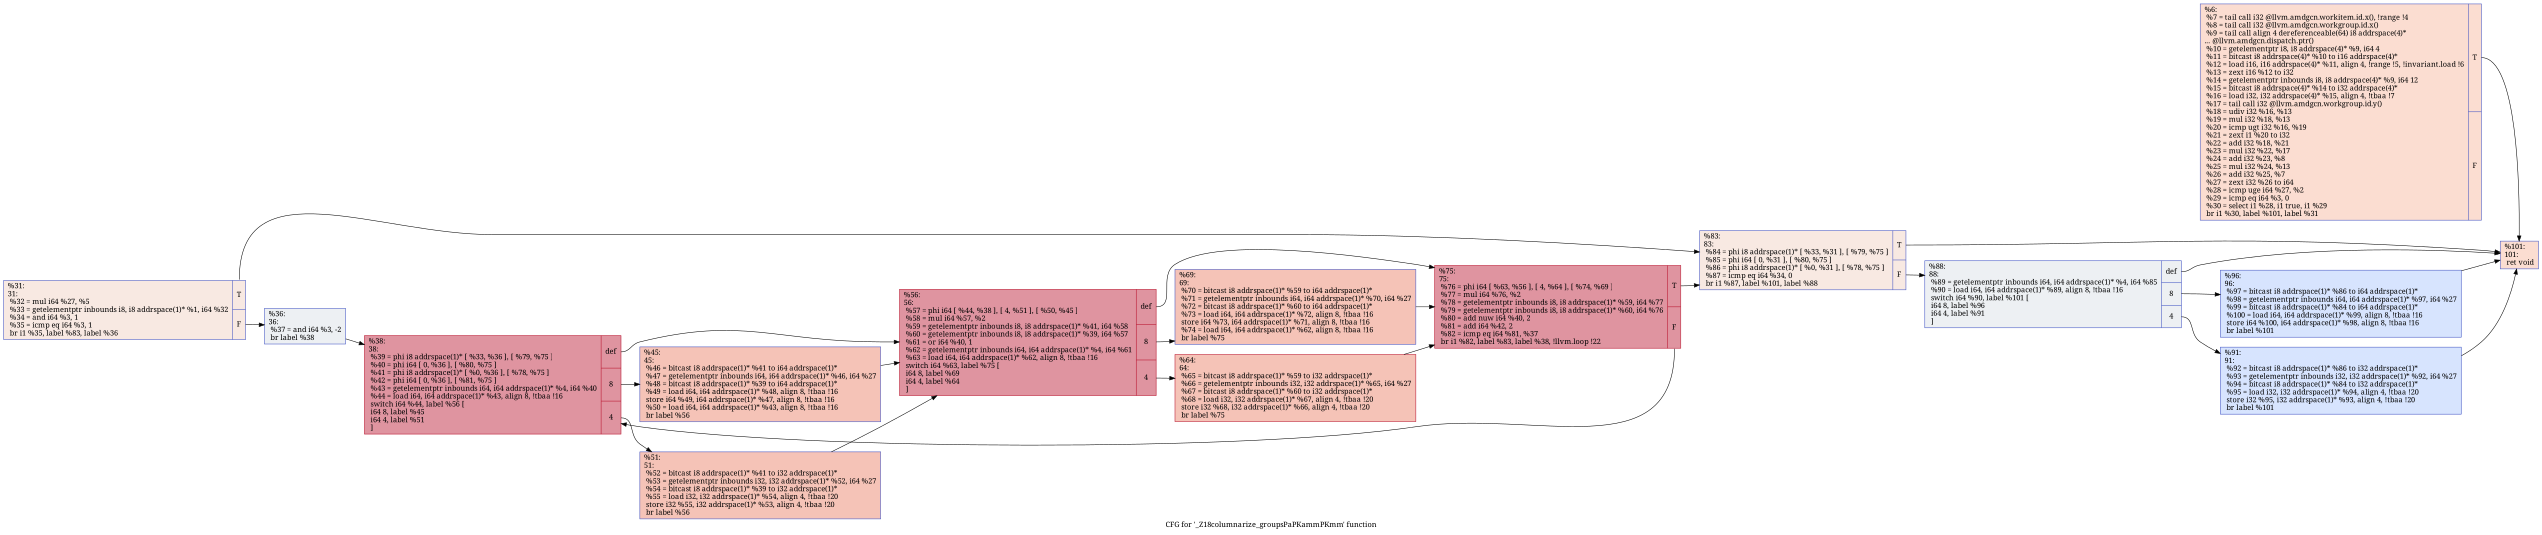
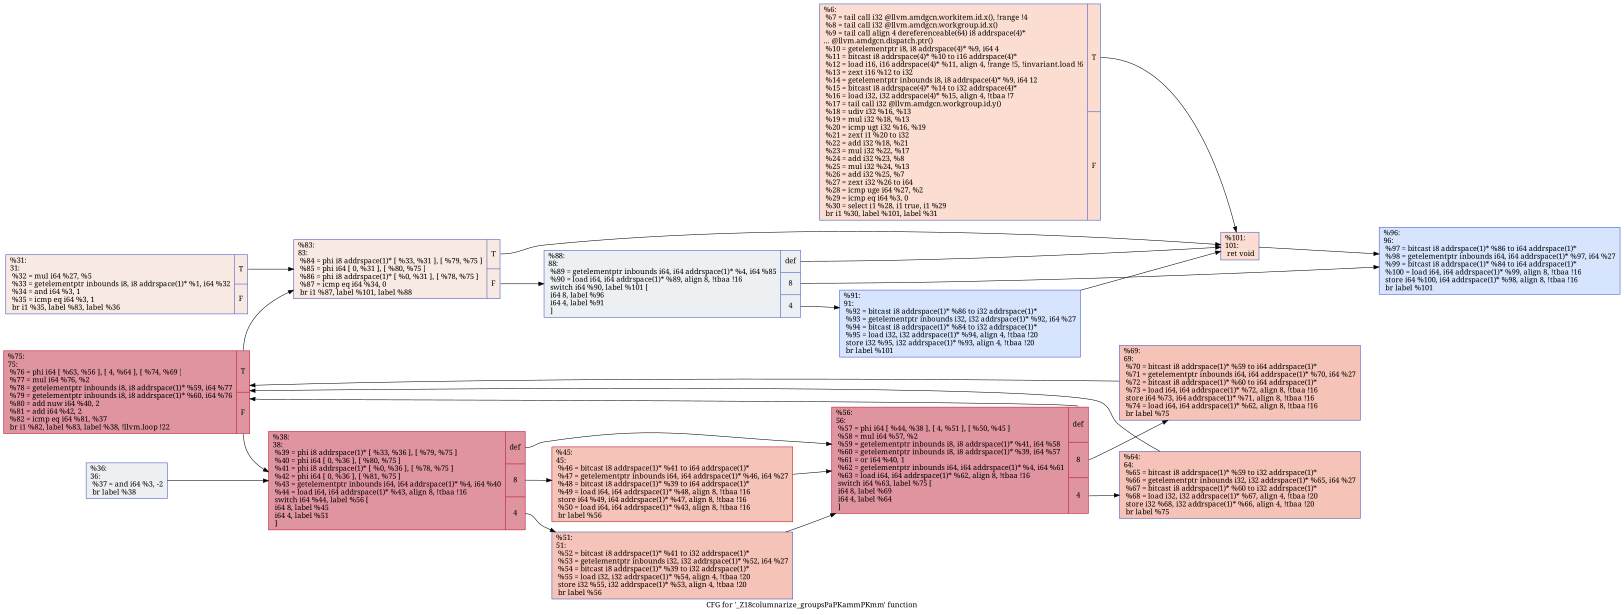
edge "%96:" -> "%101:": reversed
edge "%31:" -> "%36:": removed
node "%45:": color #3d50c3ff -> #b70d28ff
node "%64:": color #b70d28ff -> #3d50c3ff
